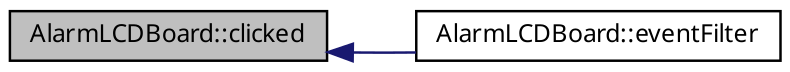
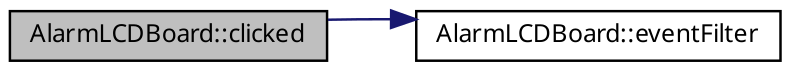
edge "AlarmLCDBoard::eventFilter" -> "AlarmLCDBoard::clicked": reversed
